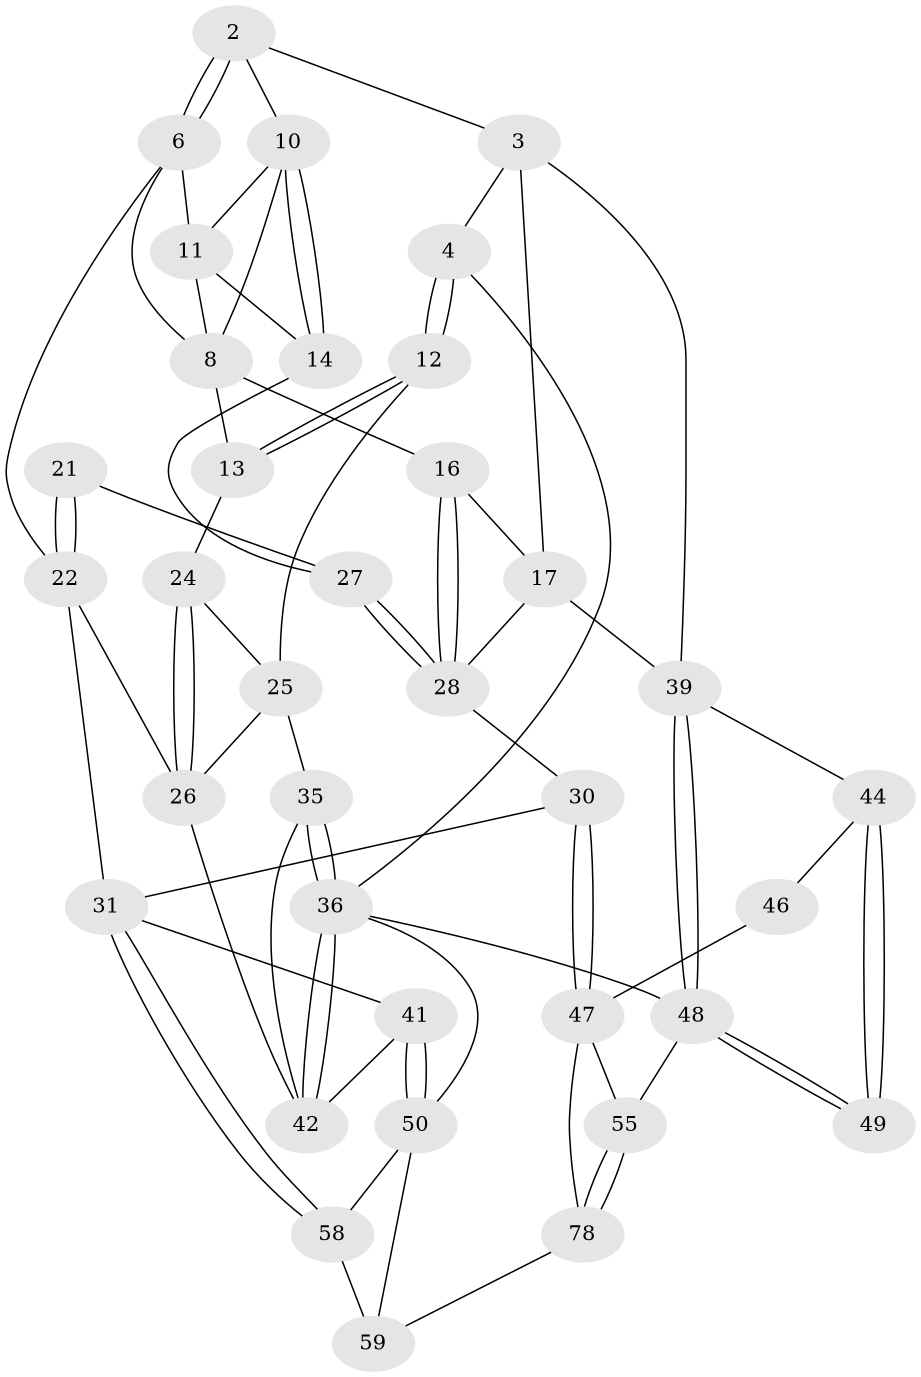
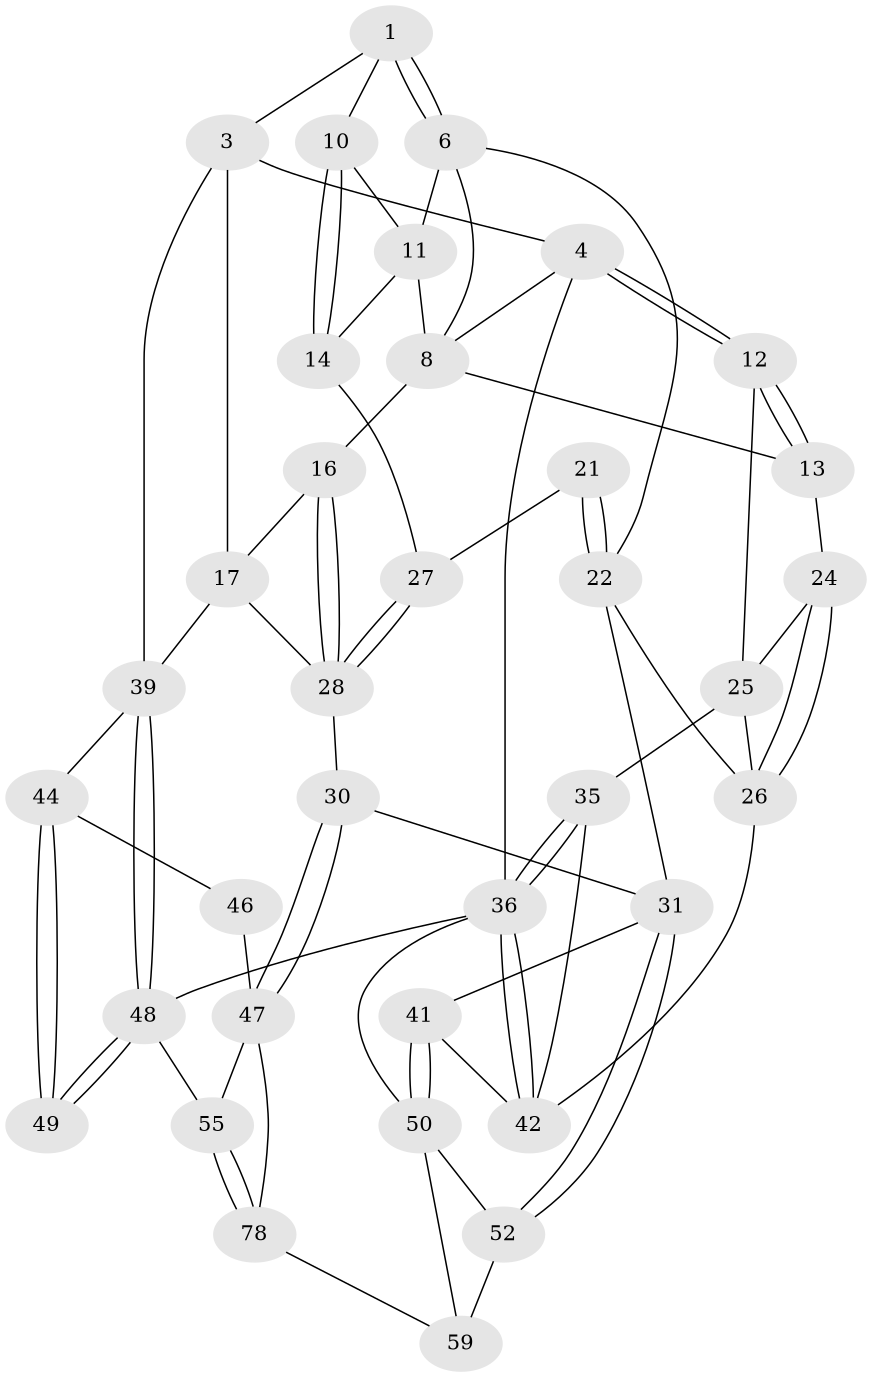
node "2": label "2" -> "1"
edge "10" -- "8": now "4" -- "8"
node "58": label "58" -> "52"
